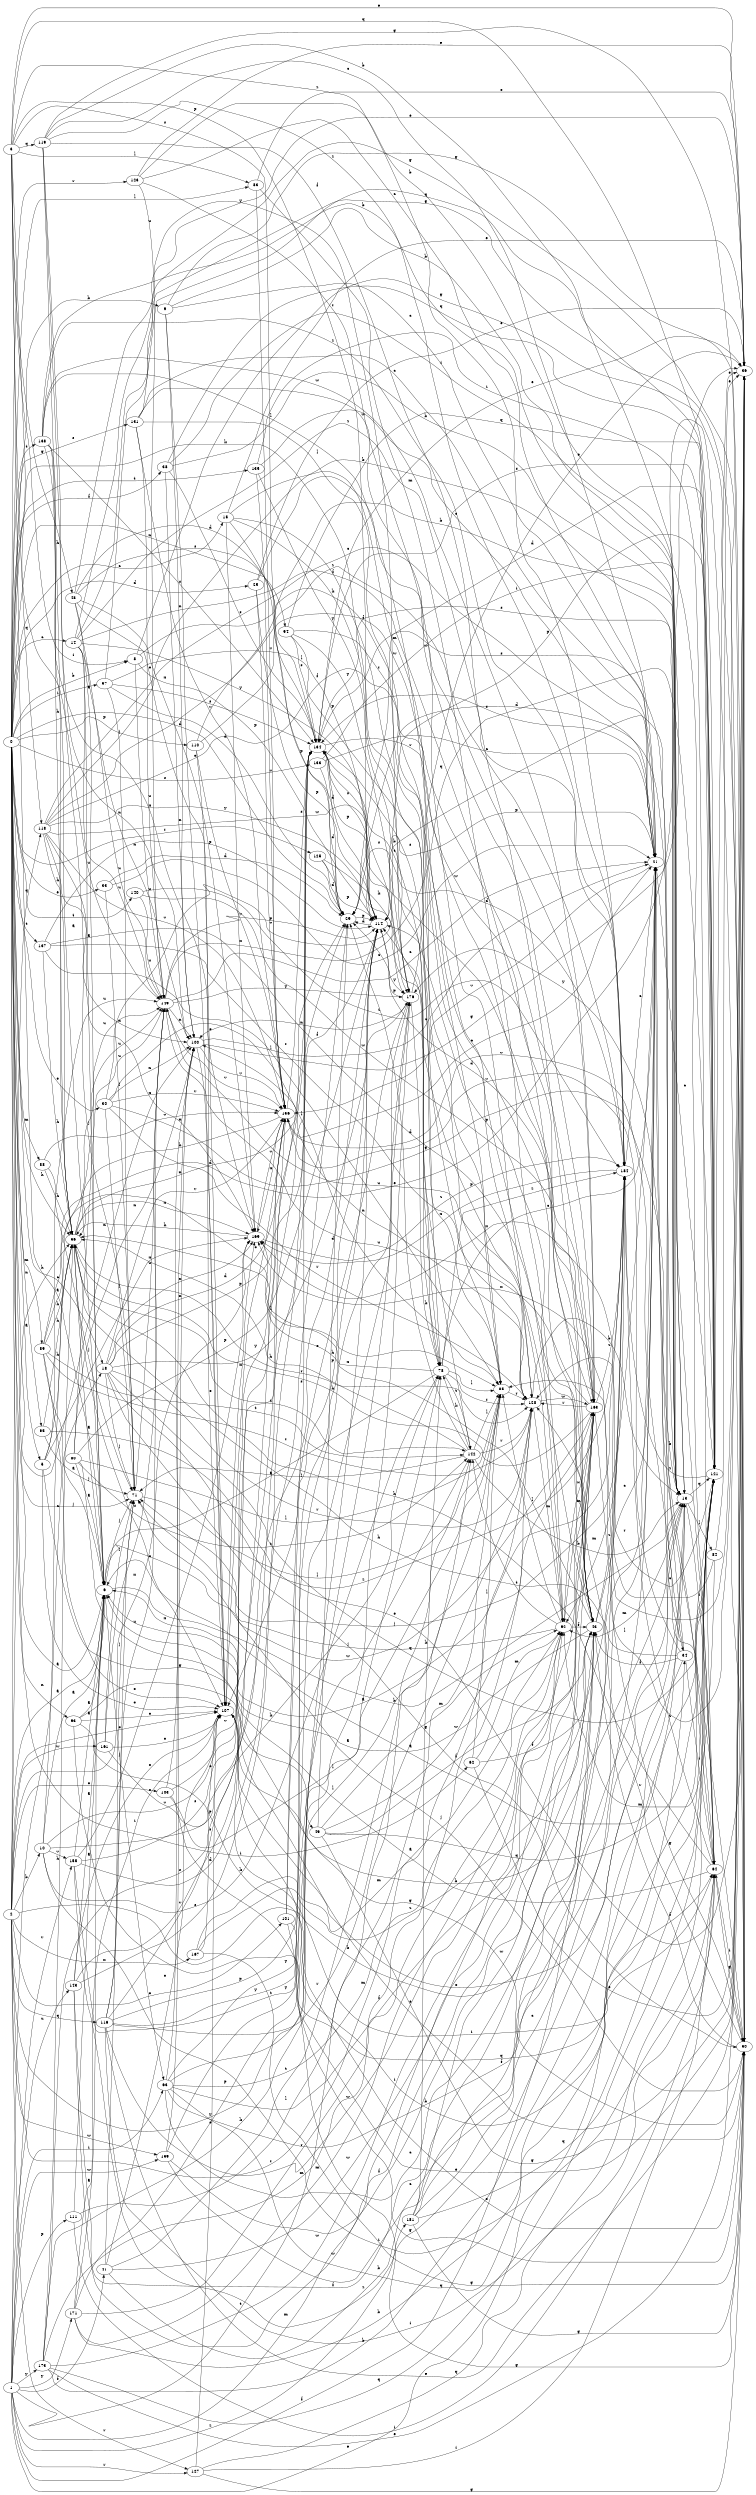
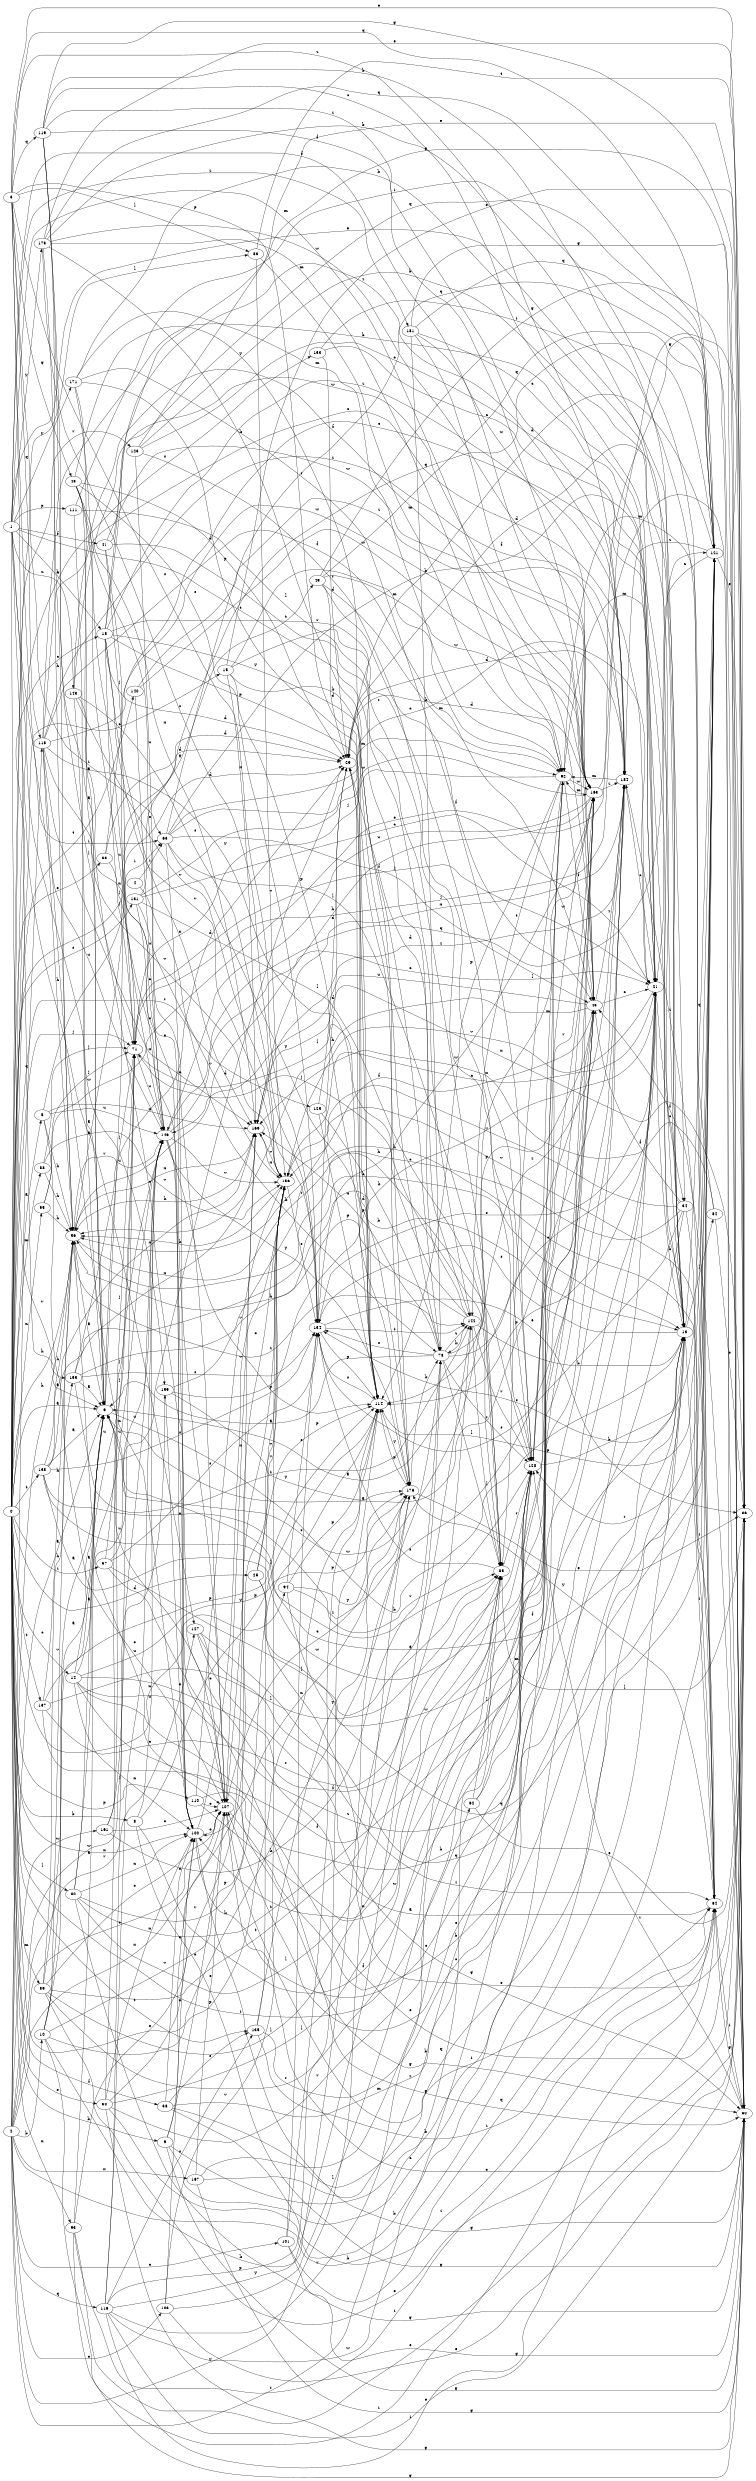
edge "83" -> "36": label "e" -> "t"
edge "3" -> "8": now "3" -> "63"
edge "38" -> "134": now "38" -> "135"
node "4": added
edge "116" -> "134": now "116" -> "135"
edge "0" -> "80": added, label "l"
